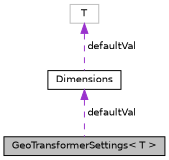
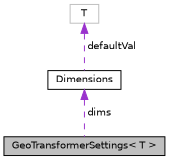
edge "GeoTransformerSettings< T >" -> "Dimensions": label " defaultVal" -> " dims"
